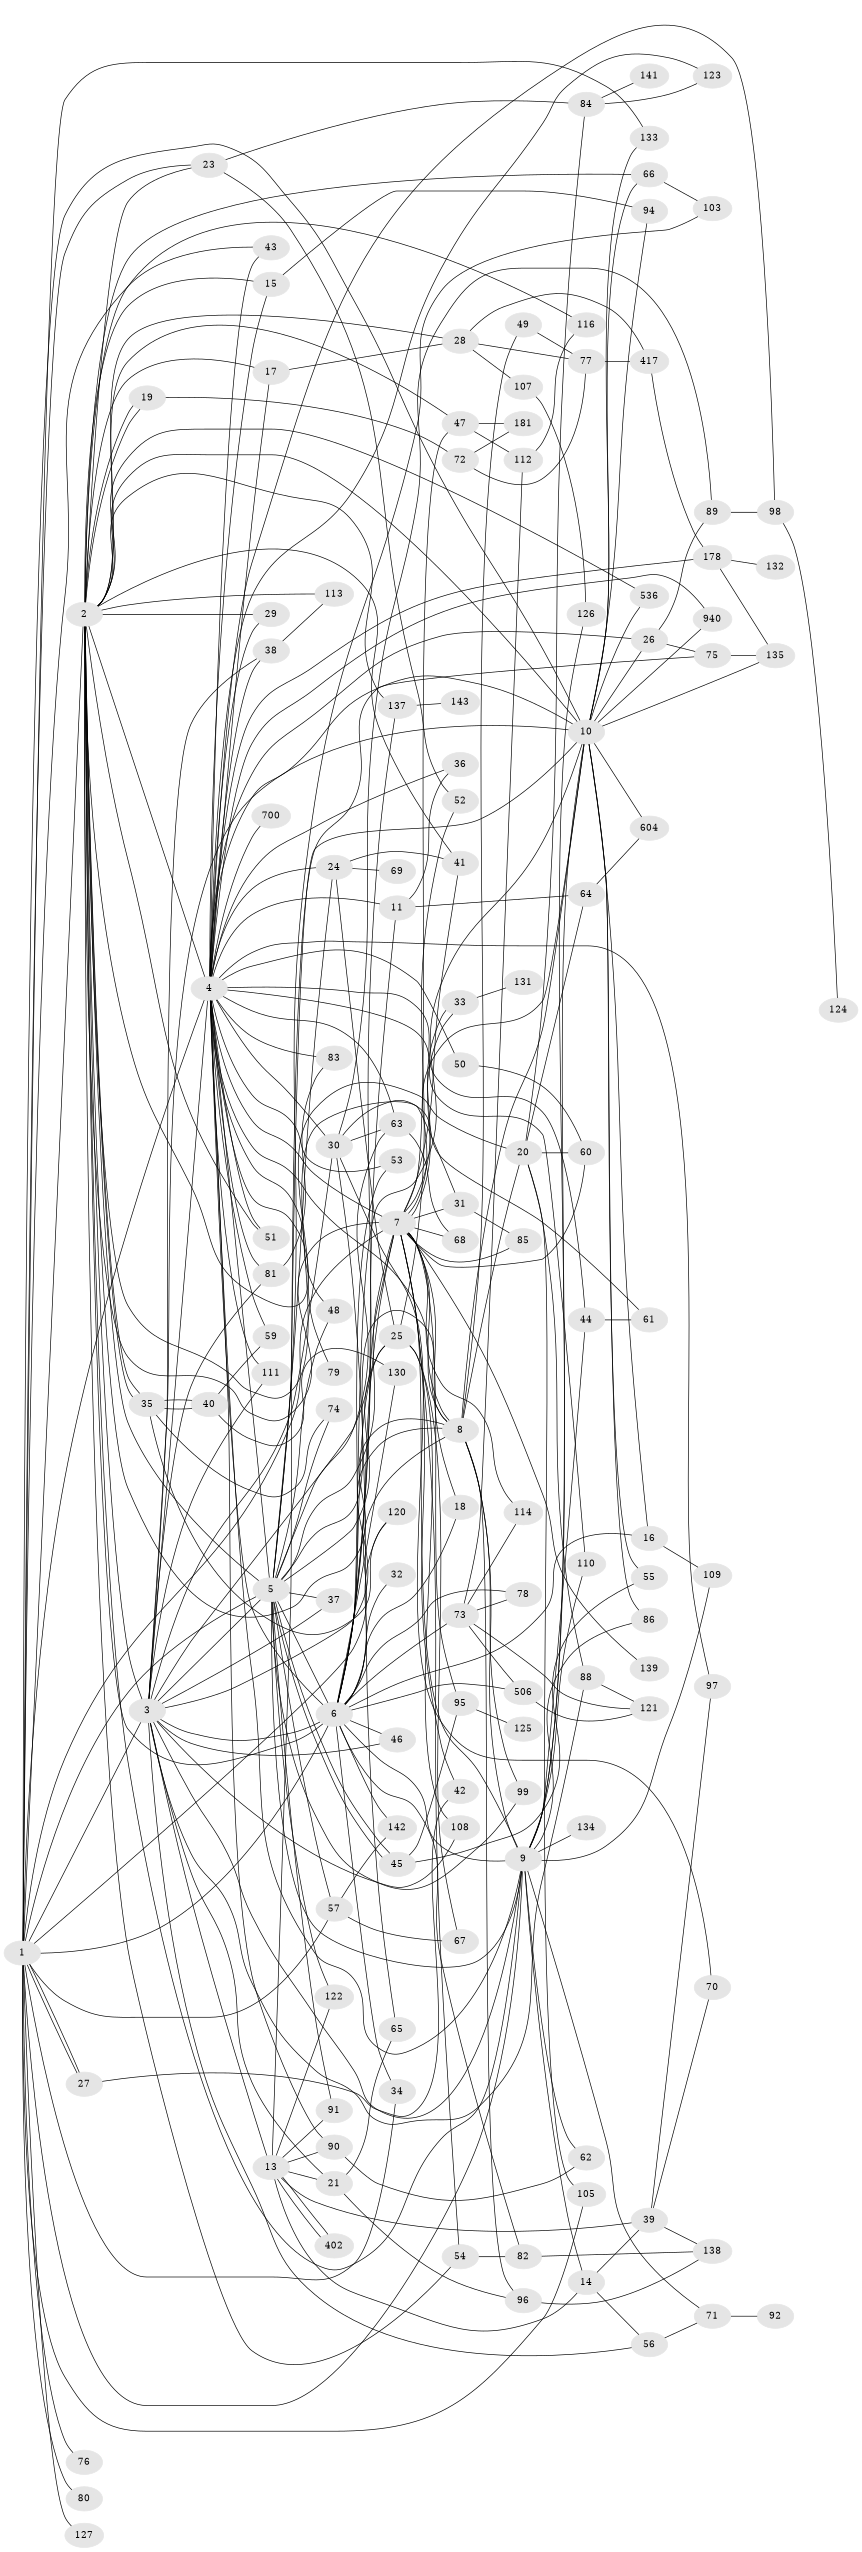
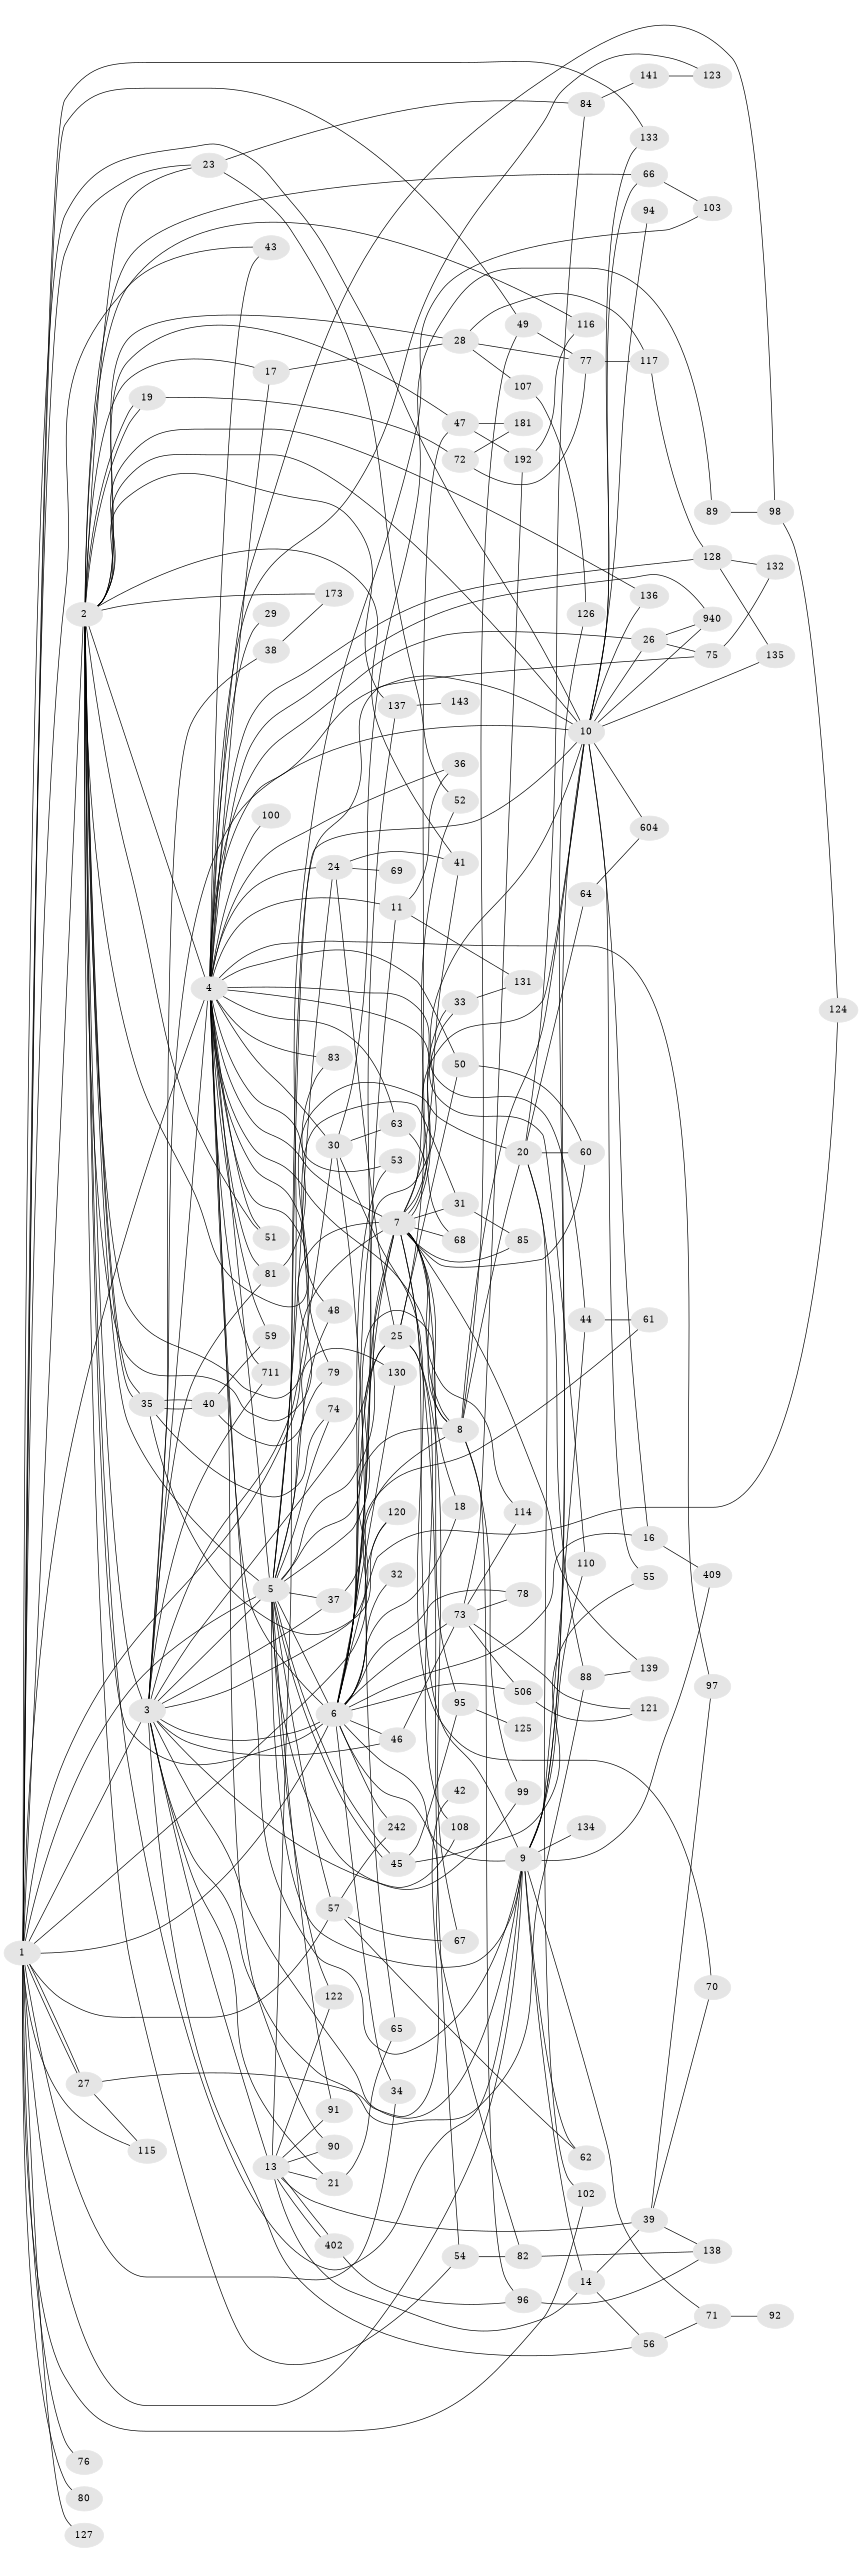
edge "123" -- "84": now "123" -- "141"
node "15": removed
node "417": label "417" -> "117"
node "112": label "112" -> "192"
node "178": label "178" -> "128"
edge "89" -- "26": now "940" -- "26"
node "113": label "113" -> "173"
node "536": label "536" -> "136"
edge "2" -- "29": removed
edge "75" -- "135": now "75" -- "132"
edge "38" -- "4": removed
edge "49" -- "1": added
node "700": label "700" -> "100"
edge "64" -- "11": now "131" -- "11"
edge "30" -- "61": now "37" -- "61"
edge "50" -- "25": added
edge "2" -- "8": removed
edge "63" -- "5": now "79" -- "5"
node "111": label "111" -> "711"
edge "124" -- "6": added
edge "7" -- "42": removed
node "109": label "109" -> "409"
node "86": removed
edge "88" -- "121": now "88" -- "139"
edge "73" -- "46": added
edge "8" -- "9": removed
node "142": label "142" -> "242"
node "115": added
node "105": label "105" -> "102"
edge "90" -- "62": now "57" -- "62"
edge "21" -- "96": now "402" -- "96"
